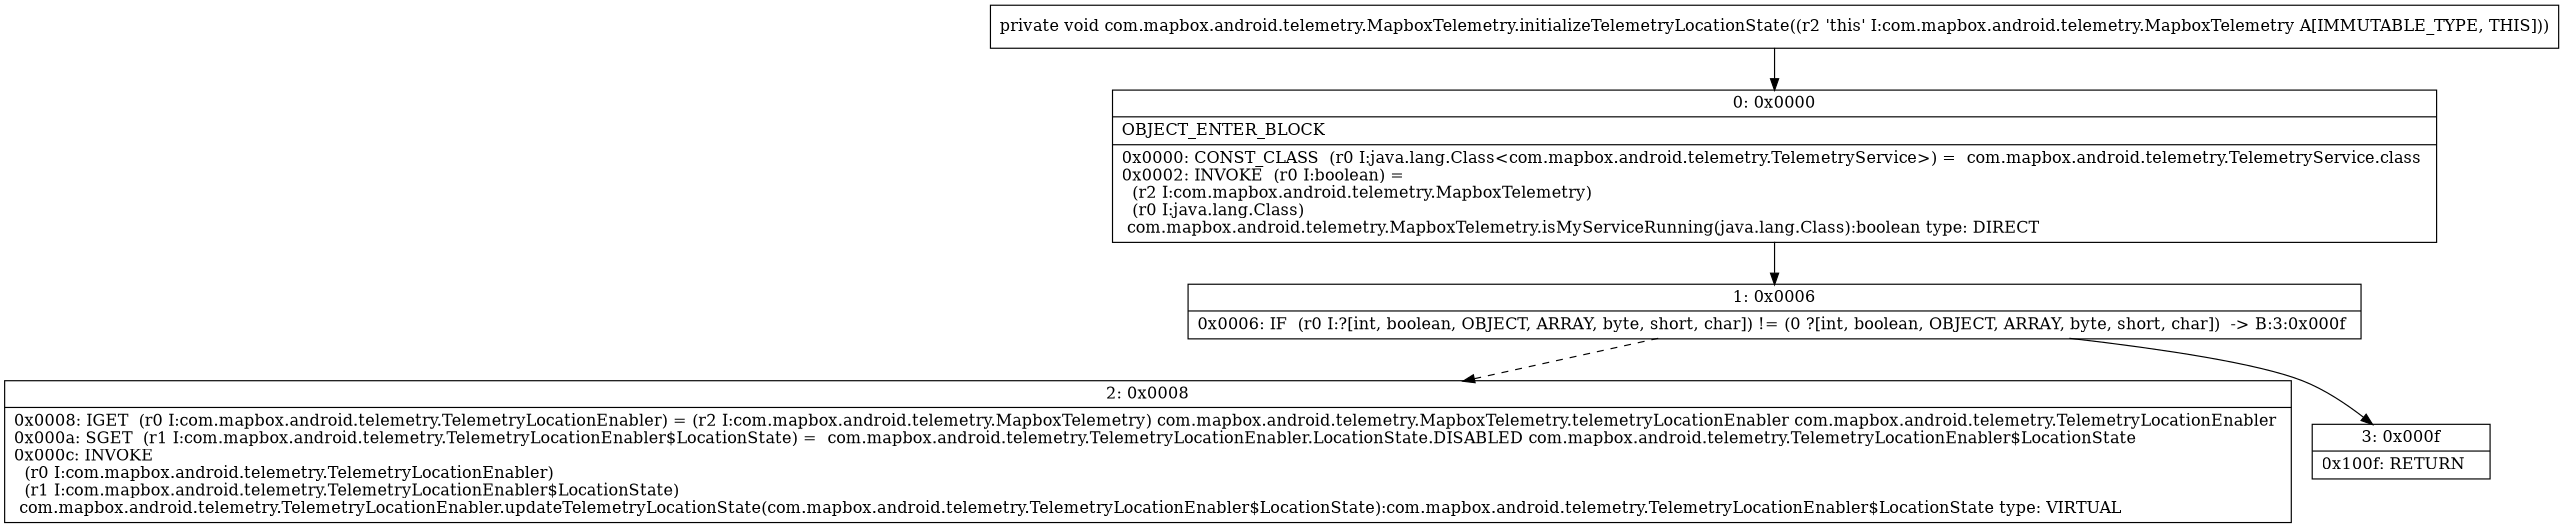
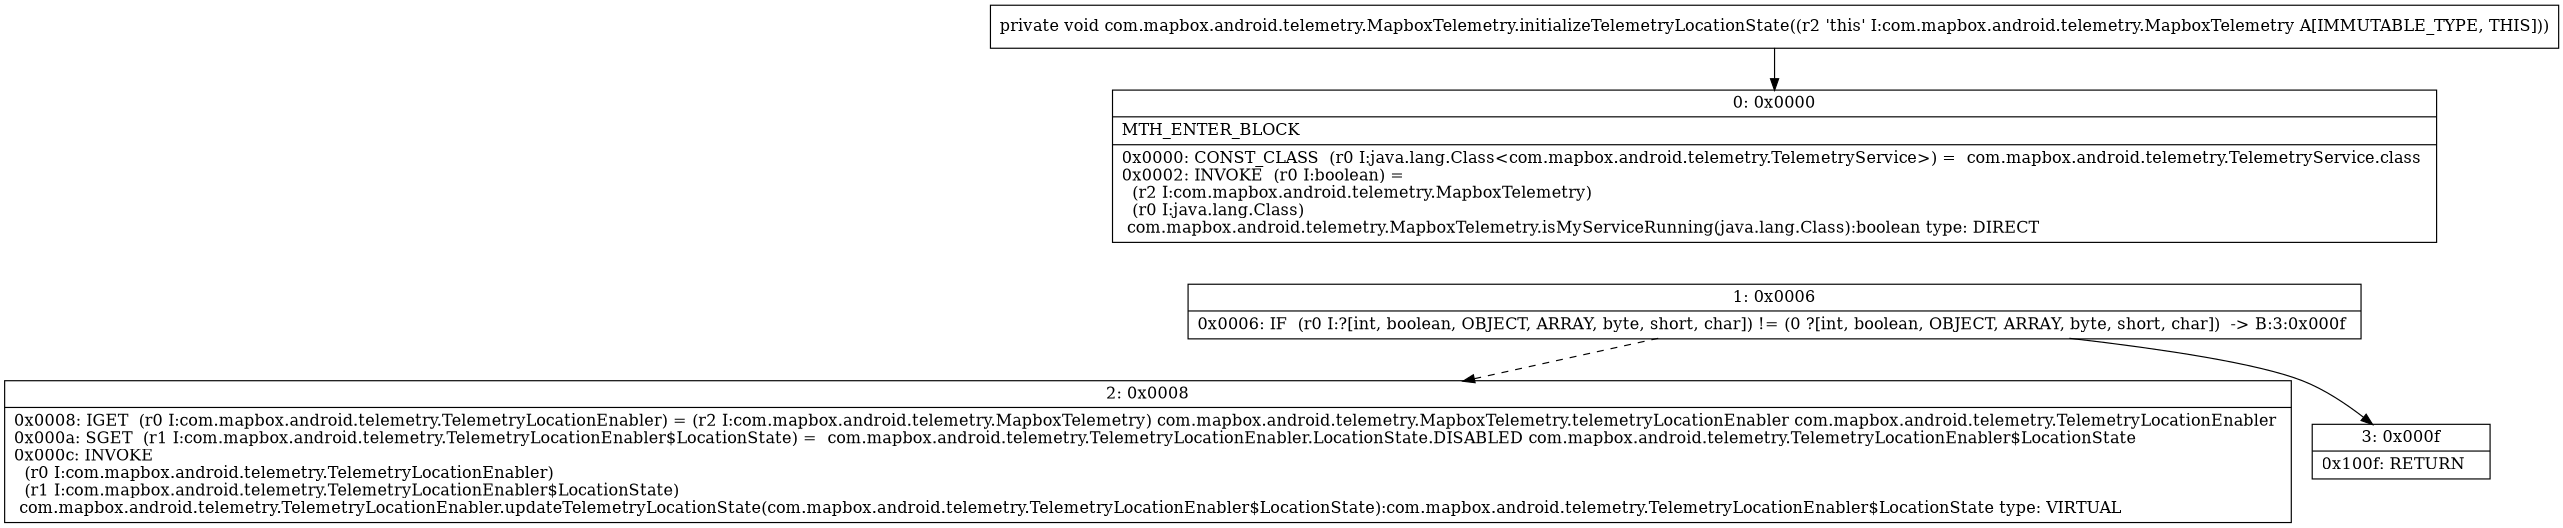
node "0: 0x0000": text "OBJECT_ENTER_BLOCK" -> "MTH_ENTER_BLOCK"
edge "0: 0x0000" -> "1: 0x0006": removed
